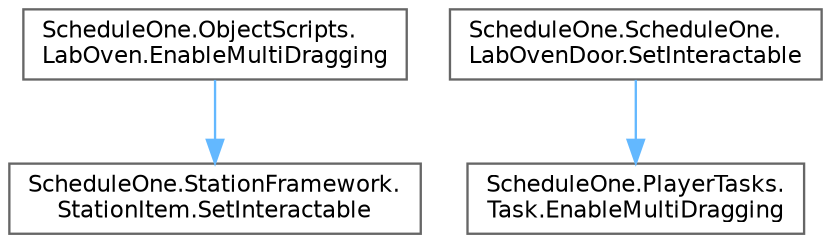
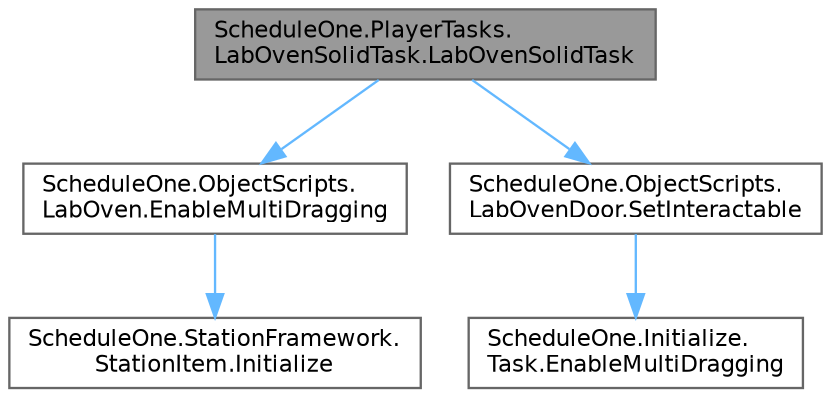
node "ScheduleOne.PlayerTasks. LabOvenSolidTask.LabOvenSolidTask": added
node "ScheduleOne.ScheduleOne. LabOvenDoor.SetInteractable": label "ScheduleOne.ScheduleOne. LabOvenDoor.SetInteractable" -> "ScheduleOne.ObjectScripts. LabOvenDoor.SetInteractable"
node "ScheduleOne.StationFramework. StationItem.SetInteractable": label "ScheduleOne.StationFramework. StationItem.SetInteractable" -> "ScheduleOne.StationFramework. StationItem.Initialize"
node "ScheduleOne.PlayerTasks. Task.EnableMultiDragging": label "ScheduleOne.PlayerTasks. Task.EnableMultiDragging" -> "ScheduleOne.Initialize. Task.EnableMultiDragging"
